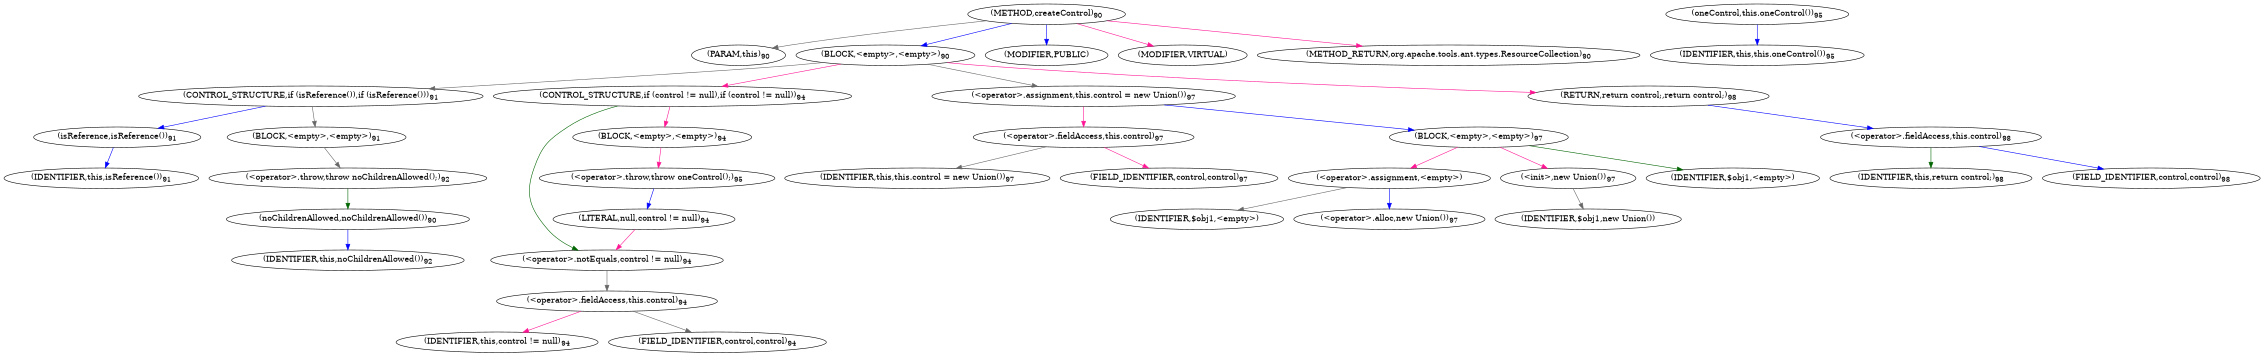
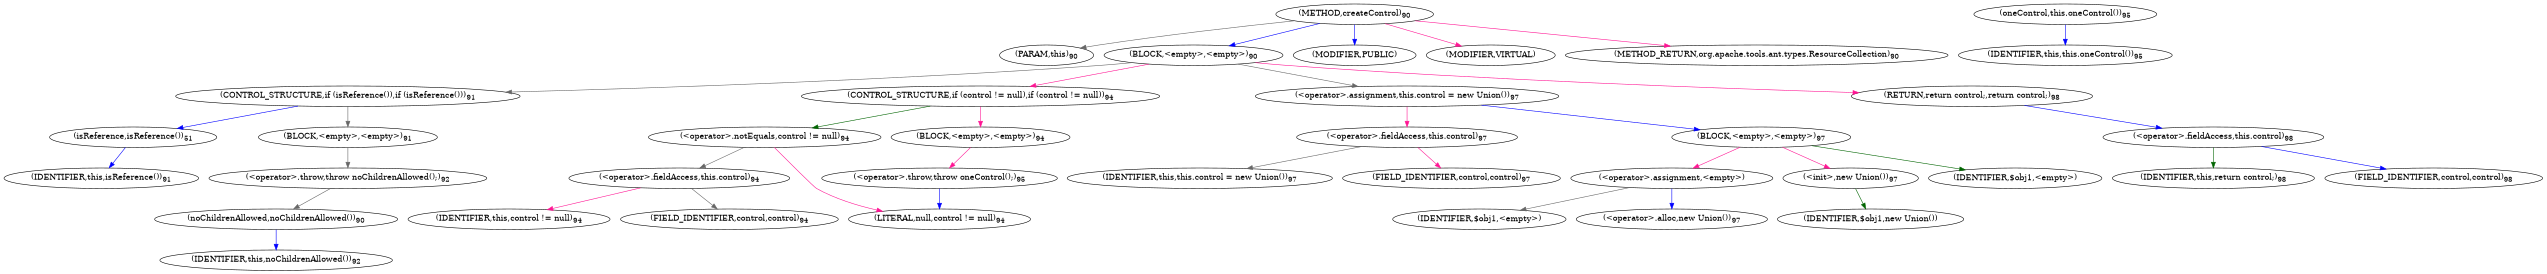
node "(isReference,isReference())": text "91" -> "51"
edge "(<operator>.throw,throw noChildrenAllowed();)" -> "(noChildrenAllowed,noChildrenAllowed())": color darkgreen -> gray40
edge "(<init>,new Union())" -> "(IDENTIFIER,$obj1,new Union())": color gray40 -> darkgreen
edge "(LITERAL,null,control != null)" -> "(<operator>.notEquals,control != null)": reversed
